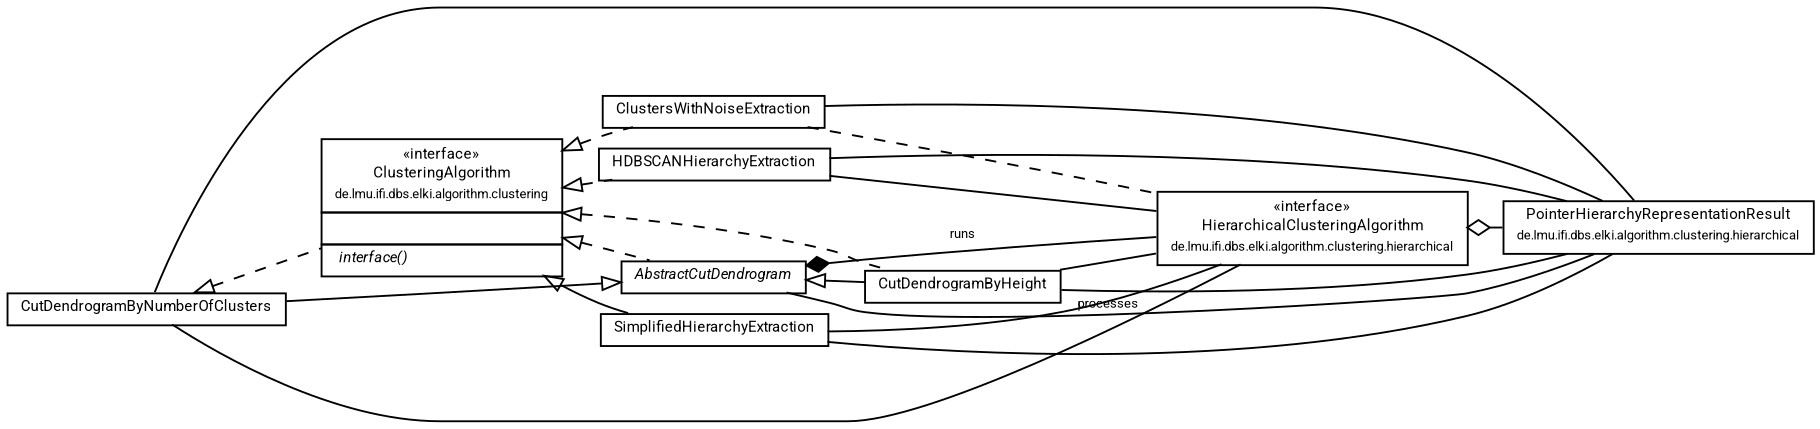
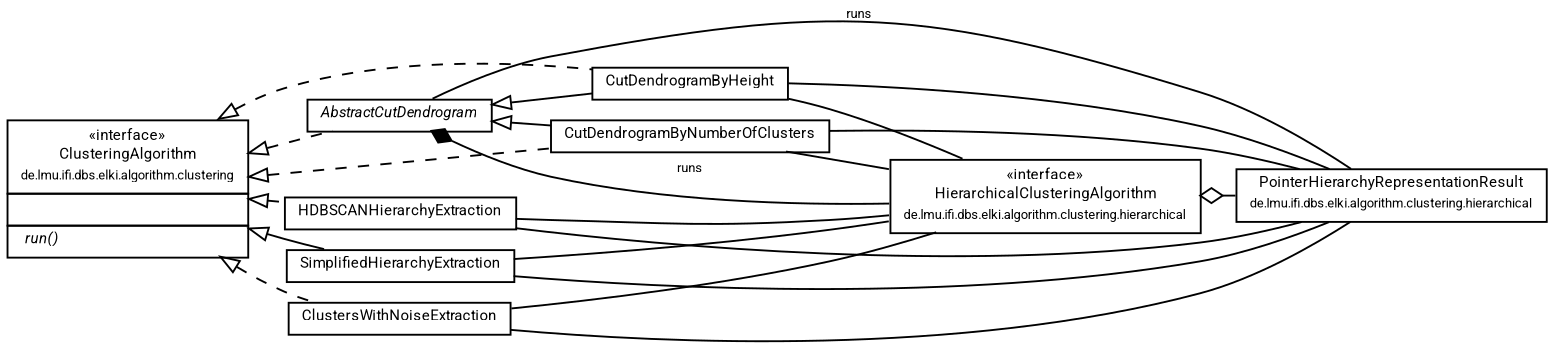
edge "ClustersWithNoiseExtraction" -- "HierarchicalClusteringAlgorithm": style dashed -> solid
node "ClusteringAlgorithm": text "interface()" -> "run()"
edge "ClusteringAlgorithm" -> "CutDendrogramByNumberOfClusters": reversed
edge "PointerHierarchyRepresentationResult" -- "AbstractCutDendrogram": label "processes" -> "runs"
